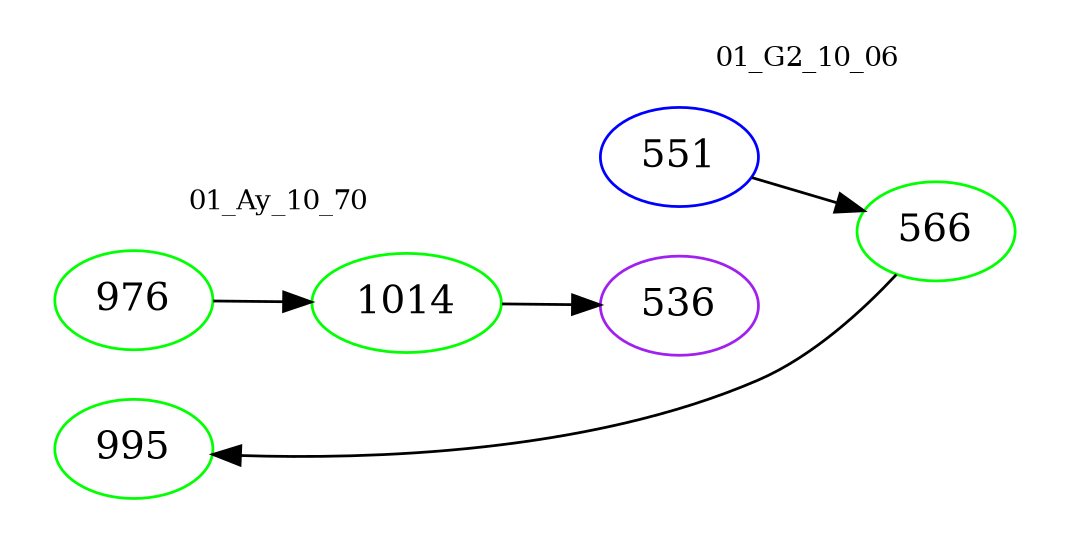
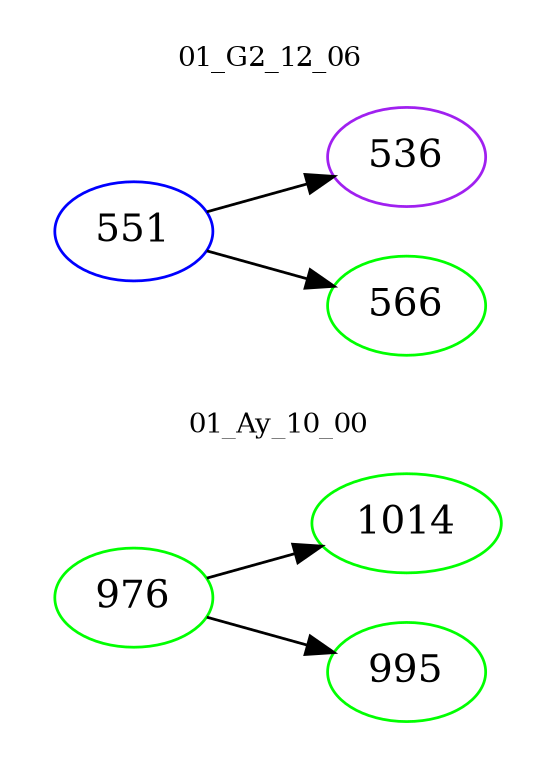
cluster "01_G2_10_06": label "01_G2_10_06" -> "01_G2_12_06"
cluster "01_Ay_10_70": label "01_Ay_10_70" -> "01_Ay_10_00"
edge "1014" -> "536": now "551" -> "536"
edge "566" -> "995": now "976" -> "995"
